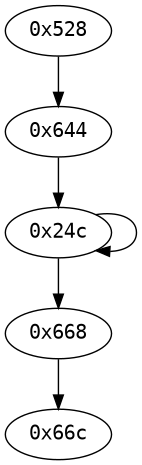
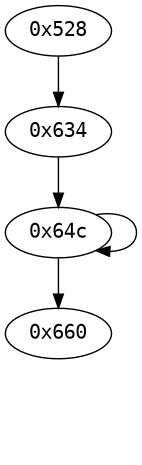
node "0x644": label "0x644" -> "0x634"
node "0x24c": label "0x24c" -> "0x64c"
node "0x668": label "0x668" -> "0x660"
node "0x66c": removed
